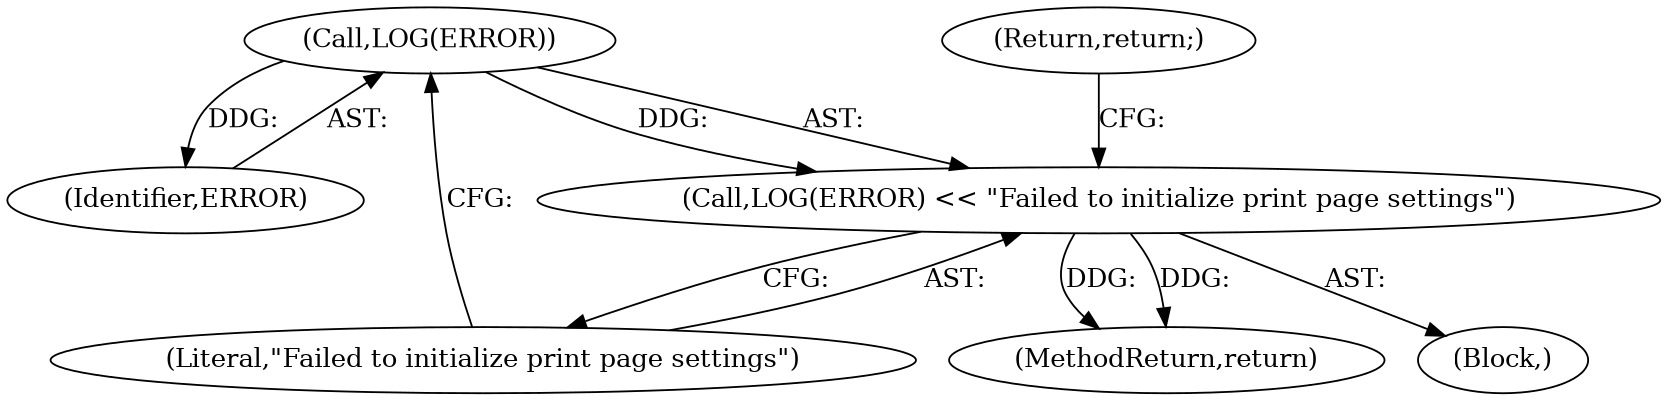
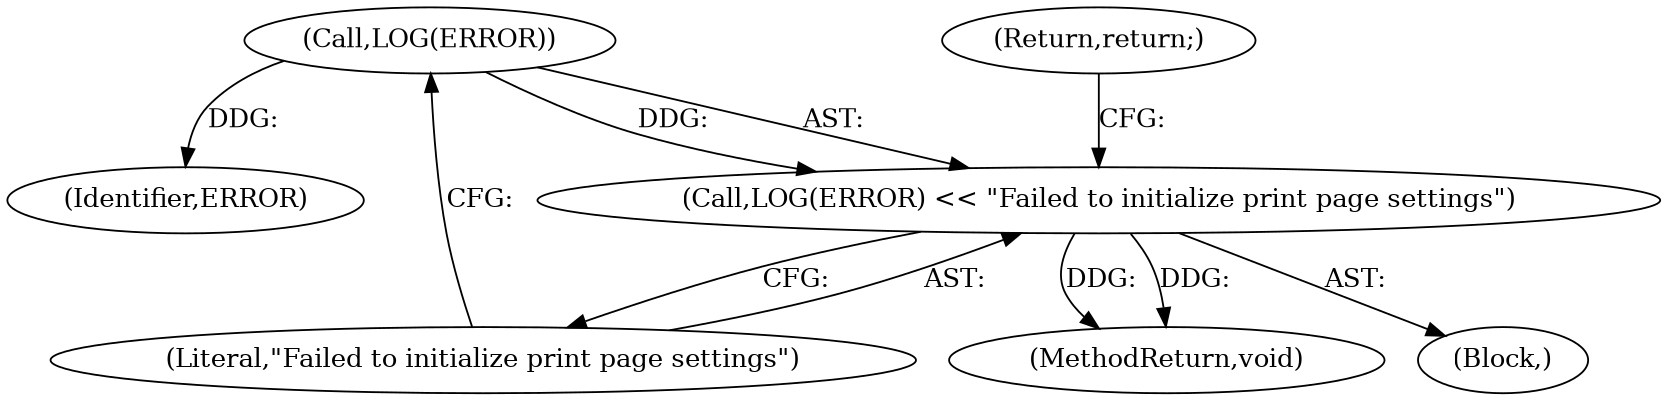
edge "(Identifier,ERROR)" -> "(Call,LOG(ERROR))": removed, label "AST:"
node "(MethodReturn,return)": label "(MethodReturn,return)" -> "(MethodReturn,void)"
